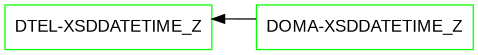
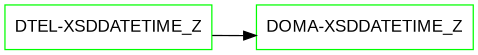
edge "DOMA-XSDDATETIME_Z" -> "DTEL-XSDDATETIME_Z": reversed
